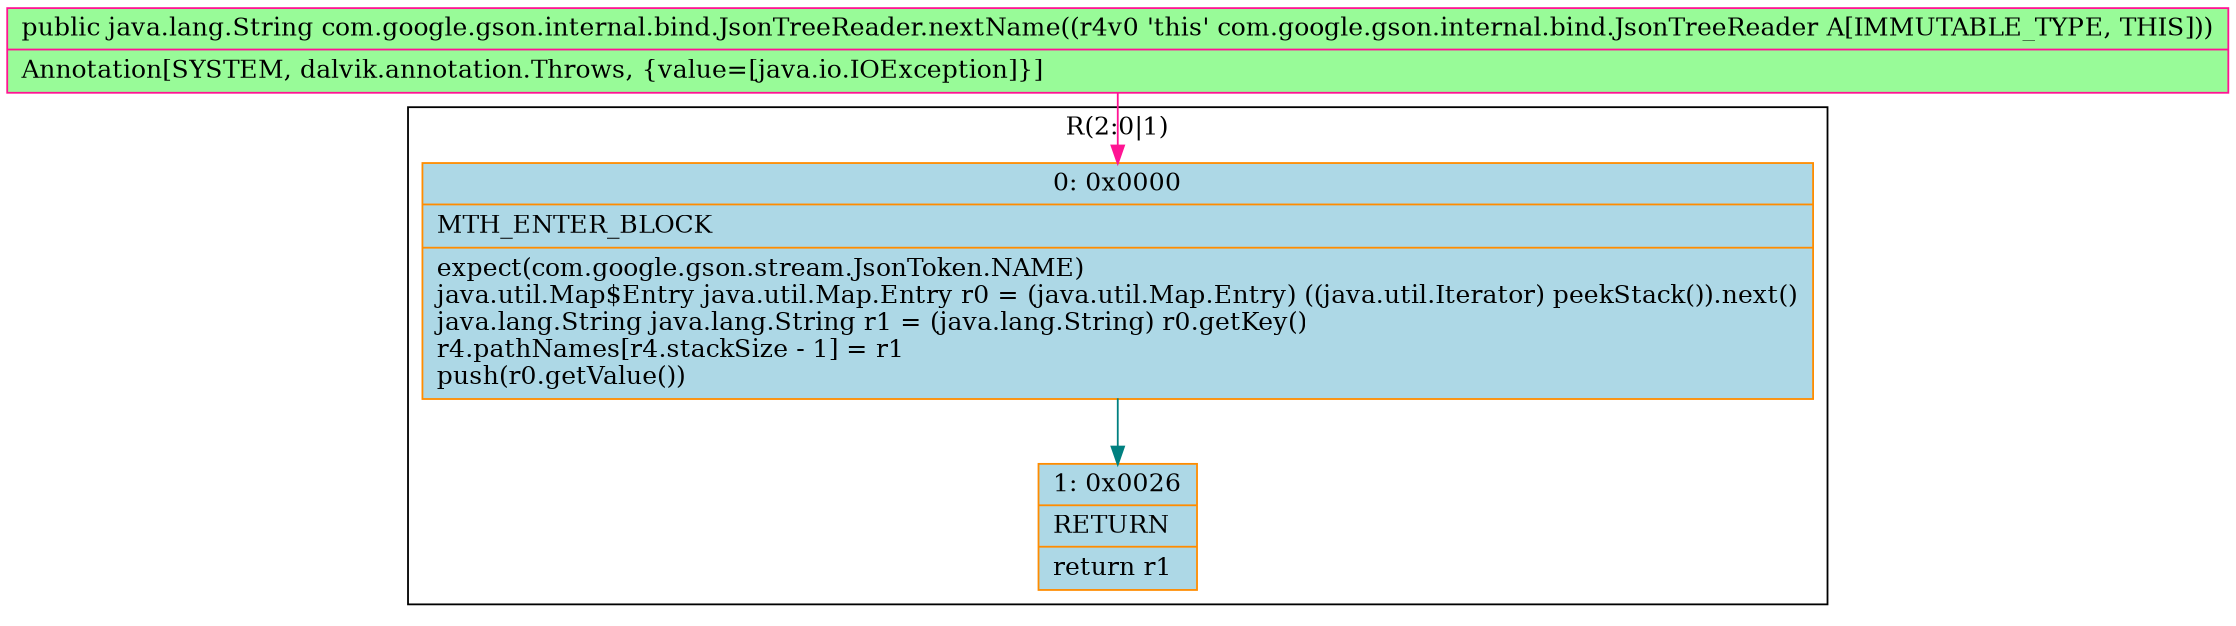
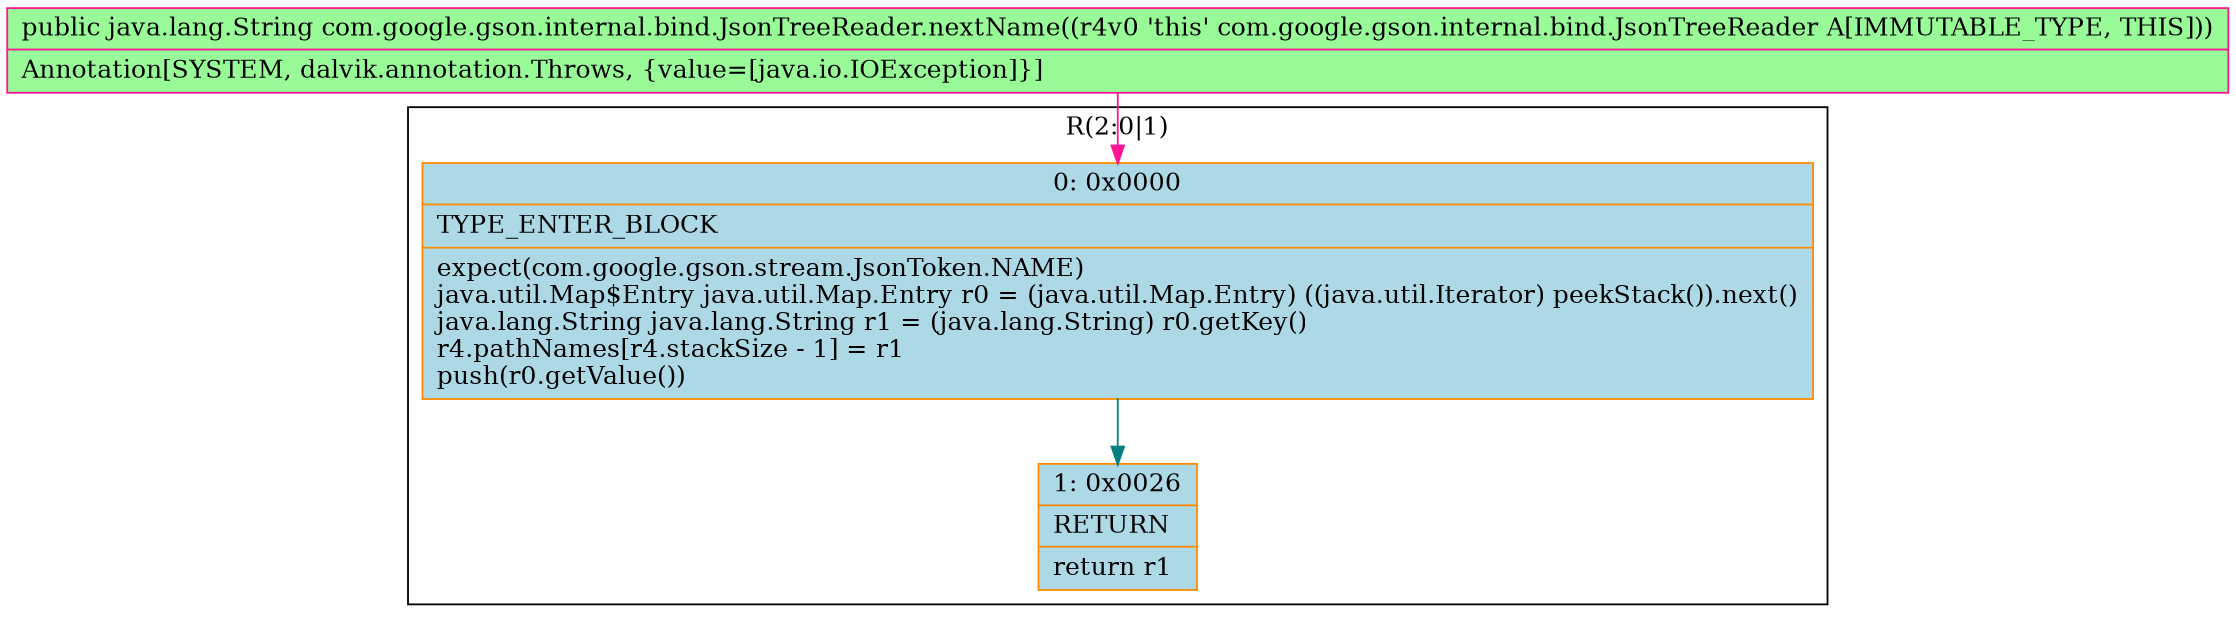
node "0: 0x0000": text "MTH_ENTER_BLOCK" -> "TYPE_ENTER_BLOCK"
